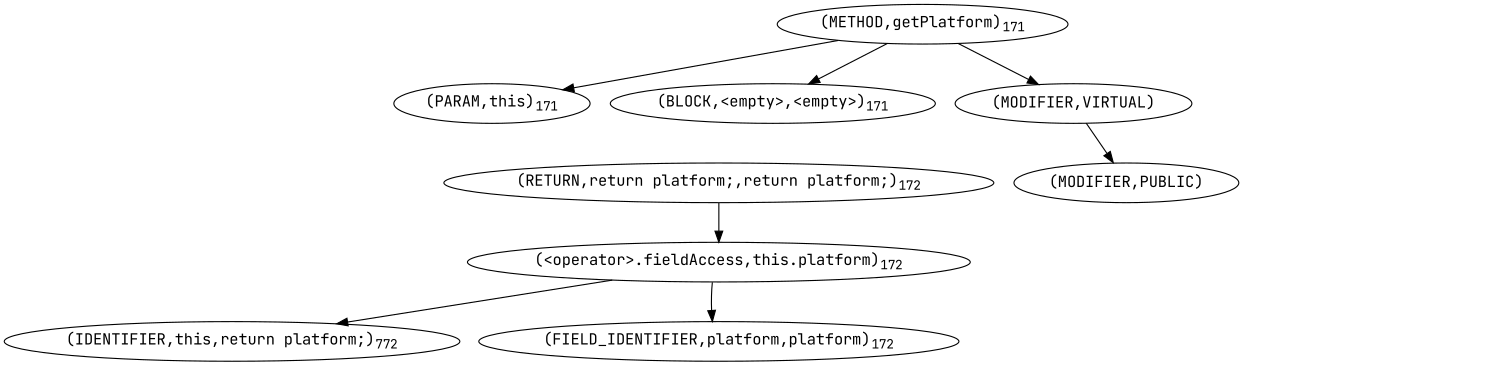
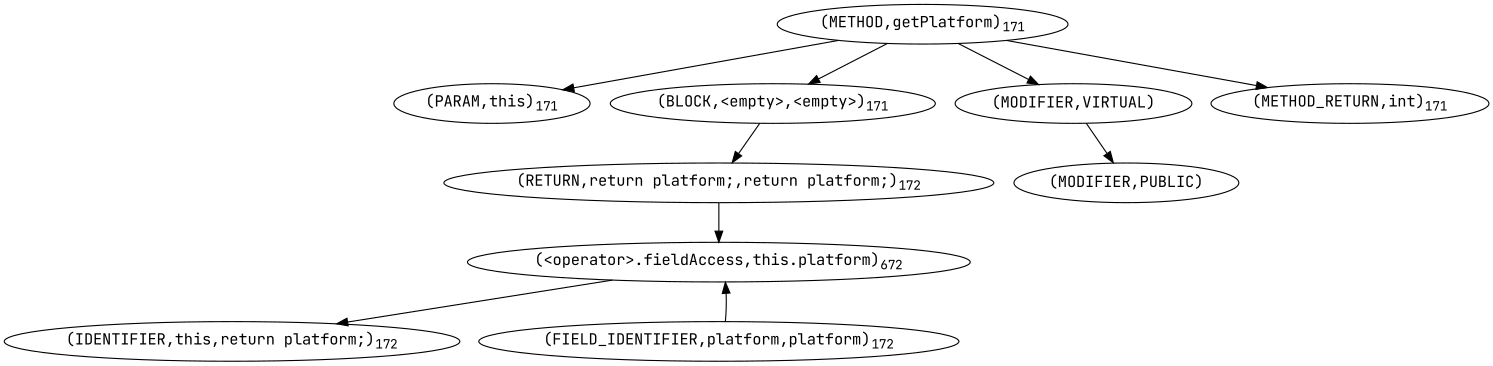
node "(METHOD_RETURN,int)": added
edge "(BLOCK,<empty>,<empty>)" -> "(RETURN,return platform;,return platform;)": added
node "(<operator>.fieldAccess,this.platform)": text "172" -> "672"
edge "(<operator>.fieldAccess,this.platform)" -> "(FIELD_IDENTIFIER,platform,platform)": reversed
node "(IDENTIFIER,this,return platform;)": text "772" -> "172"
